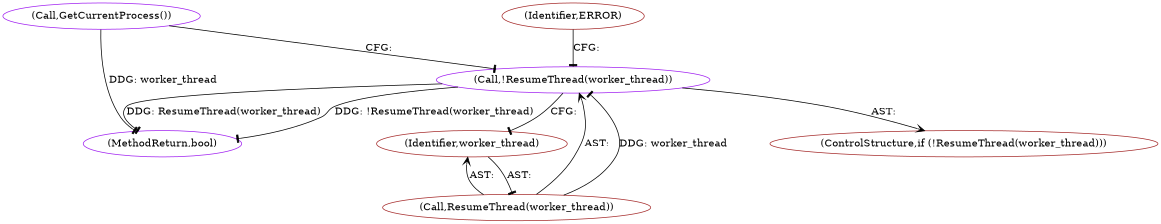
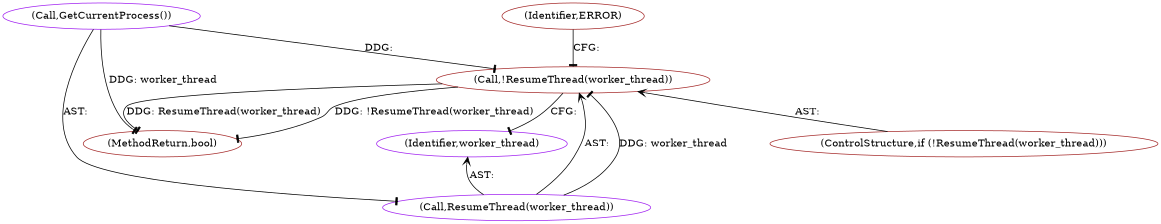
edge "(Call,GetCurrentProcess())" -> "(Call,!ResumeThread(worker_thread))": label "CFG: " -> "DDG: "
node "(Call,!ResumeThread(worker_thread))": color purple -> brown
edge "(Call,!ResumeThread(worker_thread))" -> "(ControlStructure,if (!ResumeThread(worker_thread)))": reversed
node "(MethodReturn,bool)": color purple -> brown
node "(Identifier,worker_thread)": color brown -> purple
edge "(Identifier,worker_thread)" -> "(Call,ResumeThread(worker_thread))": now "(Call,GetCurrentProcess())" -> "(Call,ResumeThread(worker_thread))"
node "(Call,ResumeThread(worker_thread))": color brown -> purple
